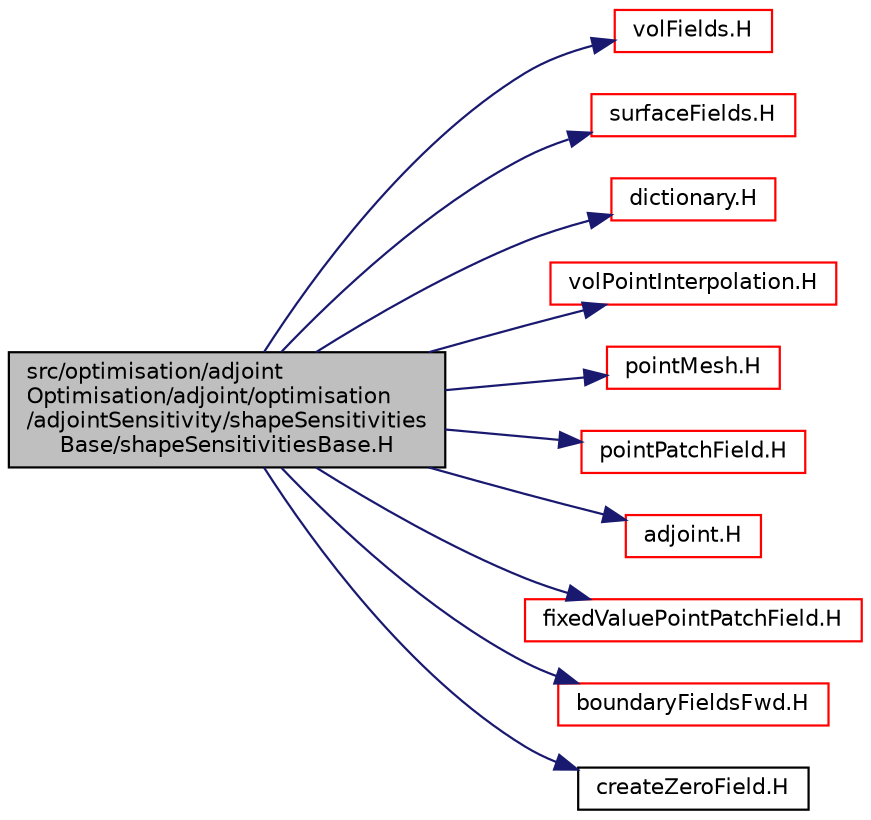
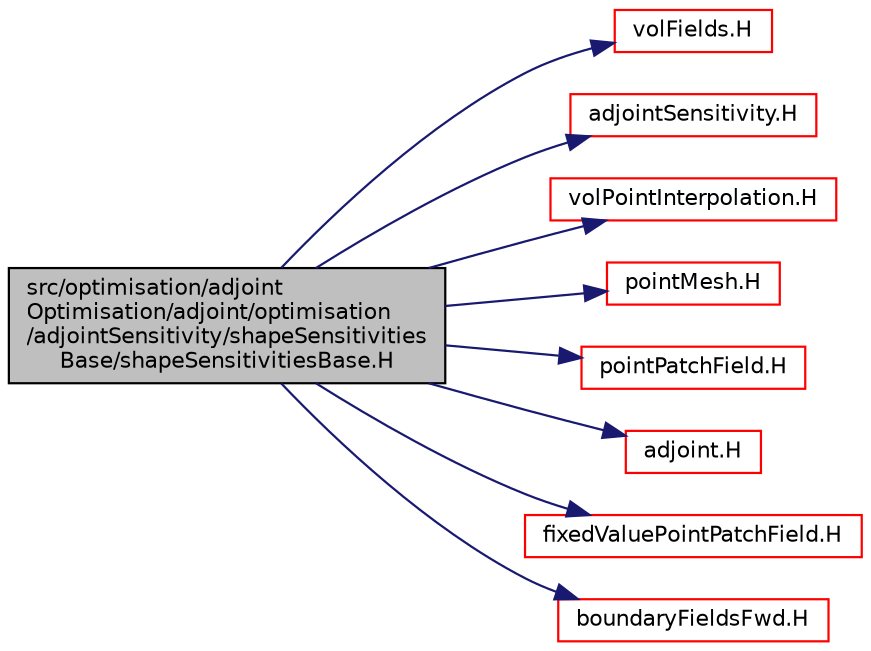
node "surfaceFields.H": label "surfaceFields.H" -> "adjointSensitivity.H"
node "dictionary.H": removed
node "createZeroField.H": removed
